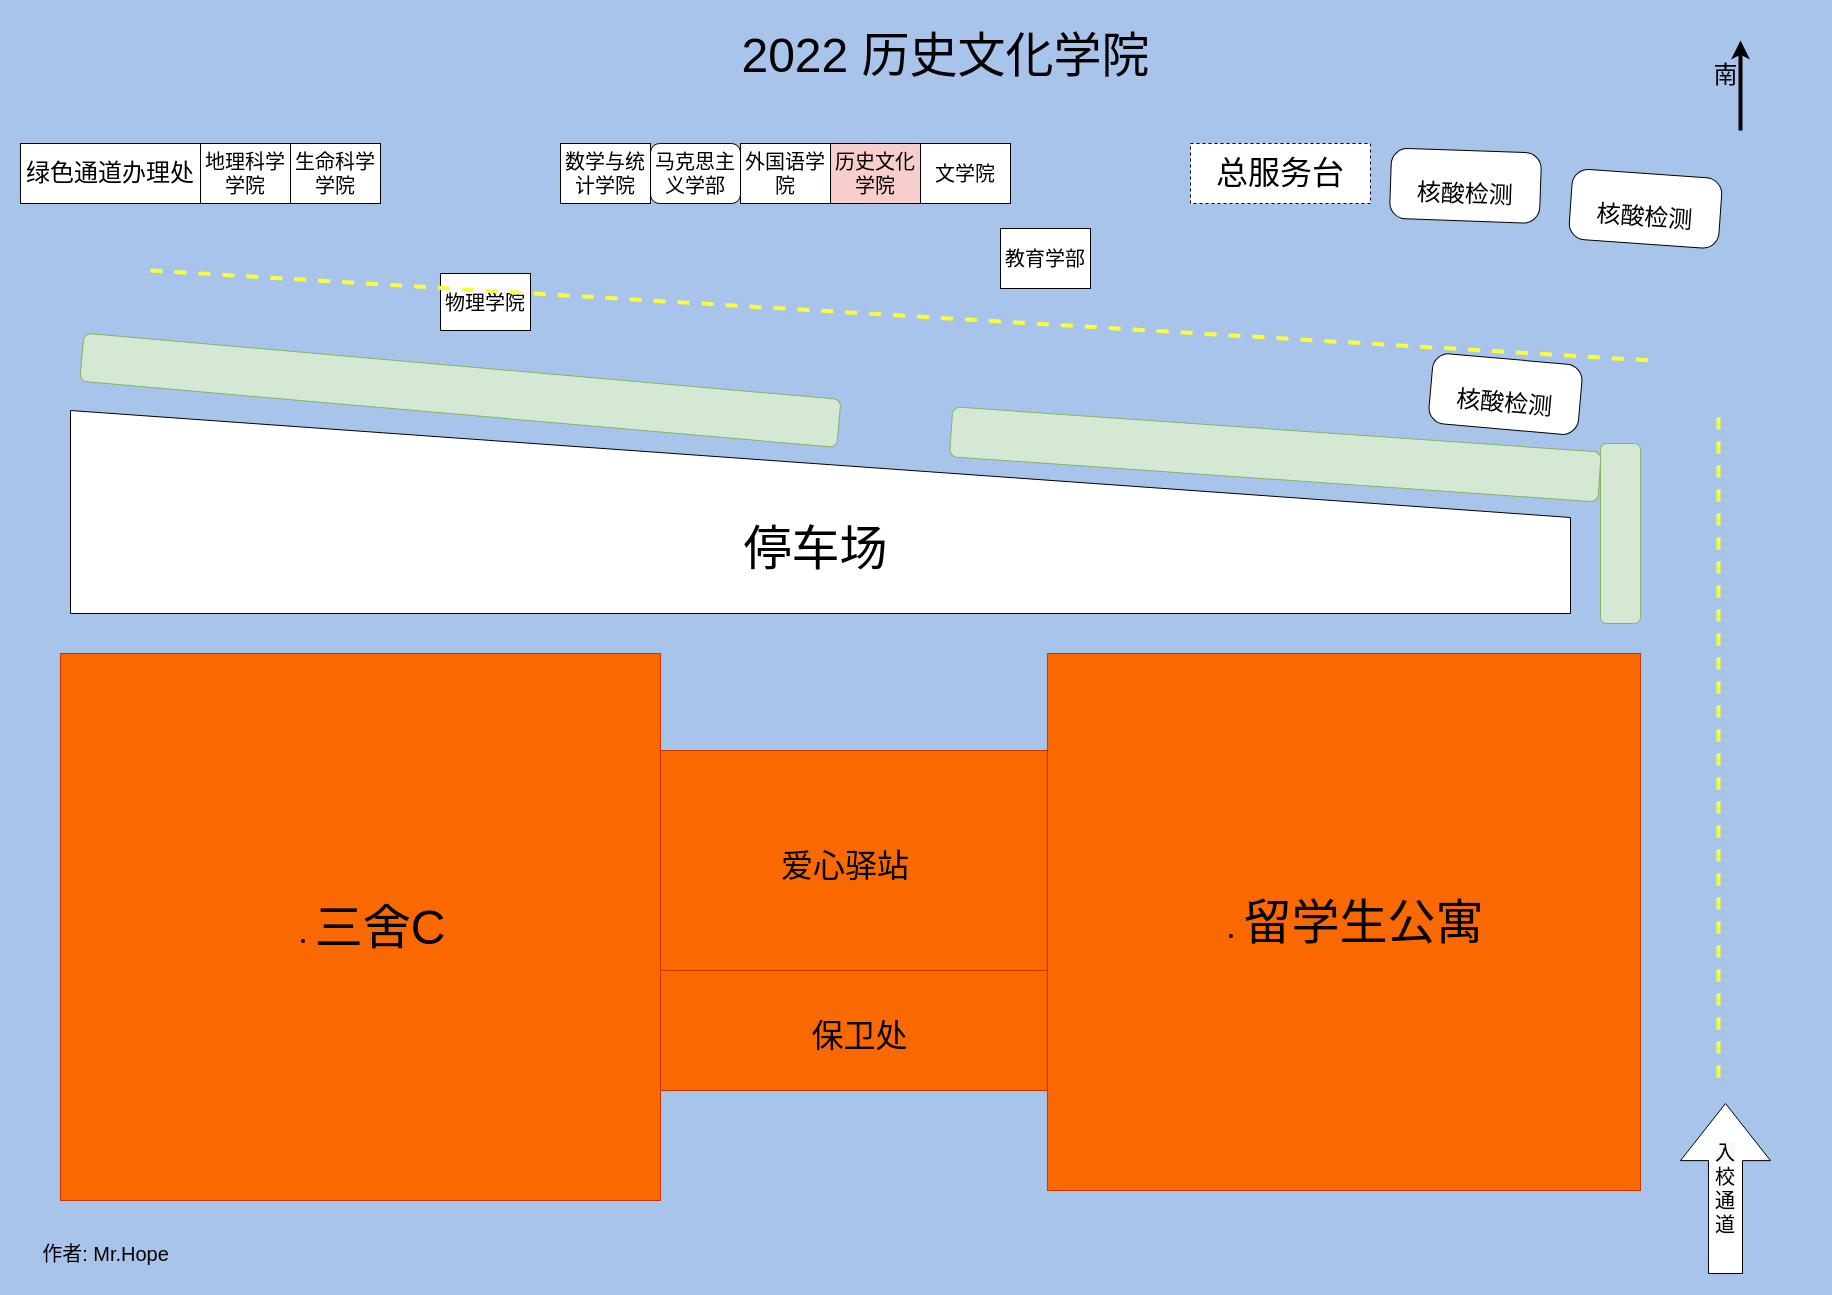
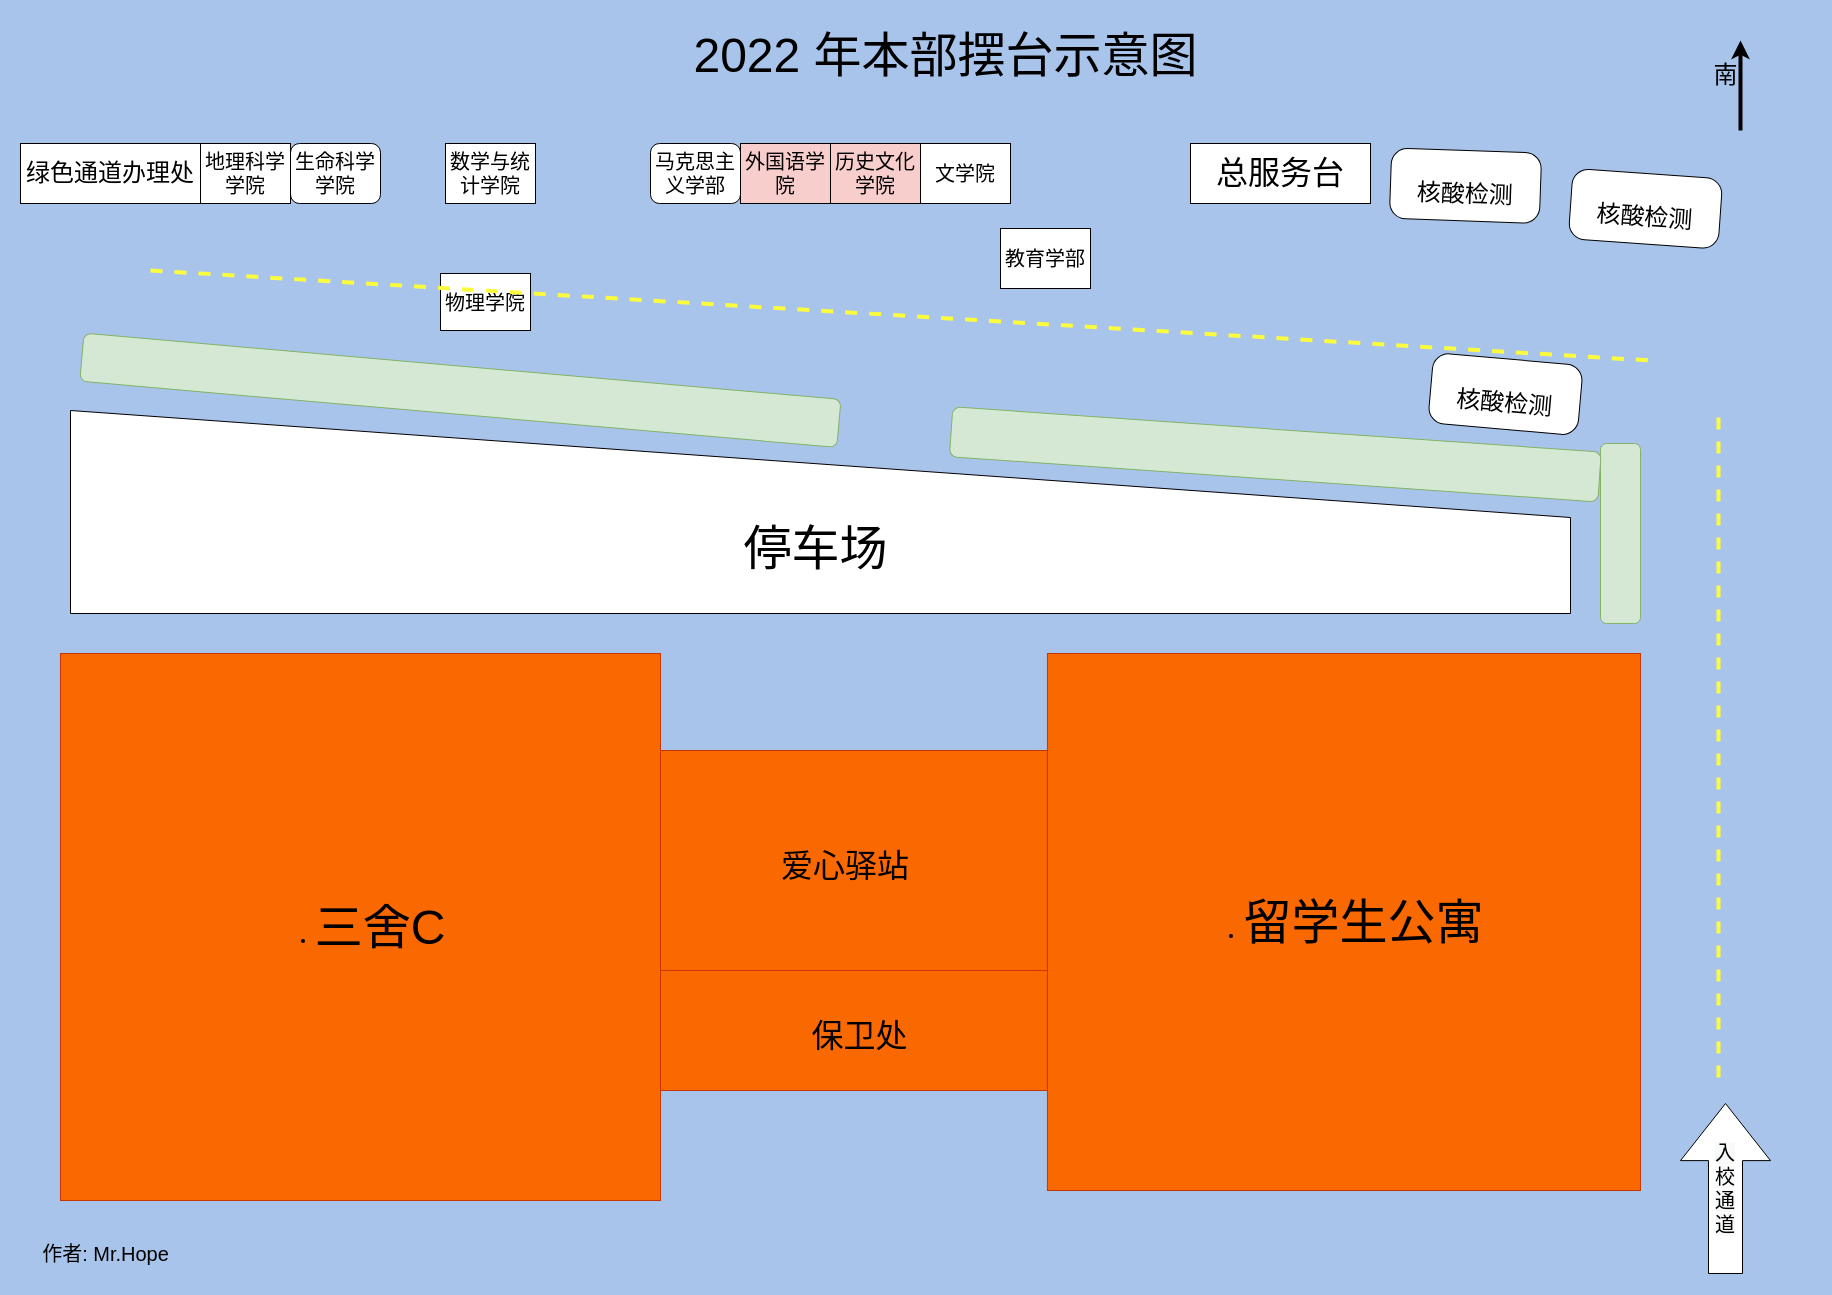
node "2022 历史文化学院": label "2022 历史文化学院" -> "2022 年本部摆台示意图"
node "生命科学学院": shape rectangle -> rounded rectangle
node "数学与统计学院": moved (606, 174) -> (491, 174)
node "外国语学院": fillcolor #ffffff -> #f8cecc
node "总服务台": style dashed -> solid
